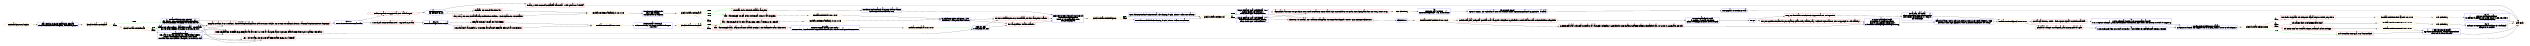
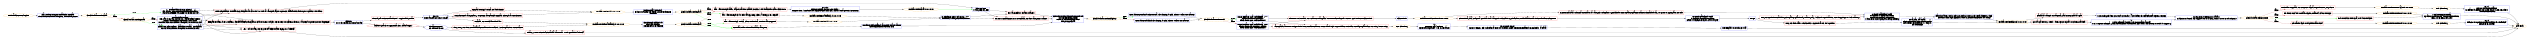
edge "Ти кажеш БУЛА Що значить БУЛА" -> "Я гадаю, що колись він любив їх…": now "¿Ay, sí? Я не бачила тут із ним Лойда" -> "Я гадаю, що колись він любив їх…"
